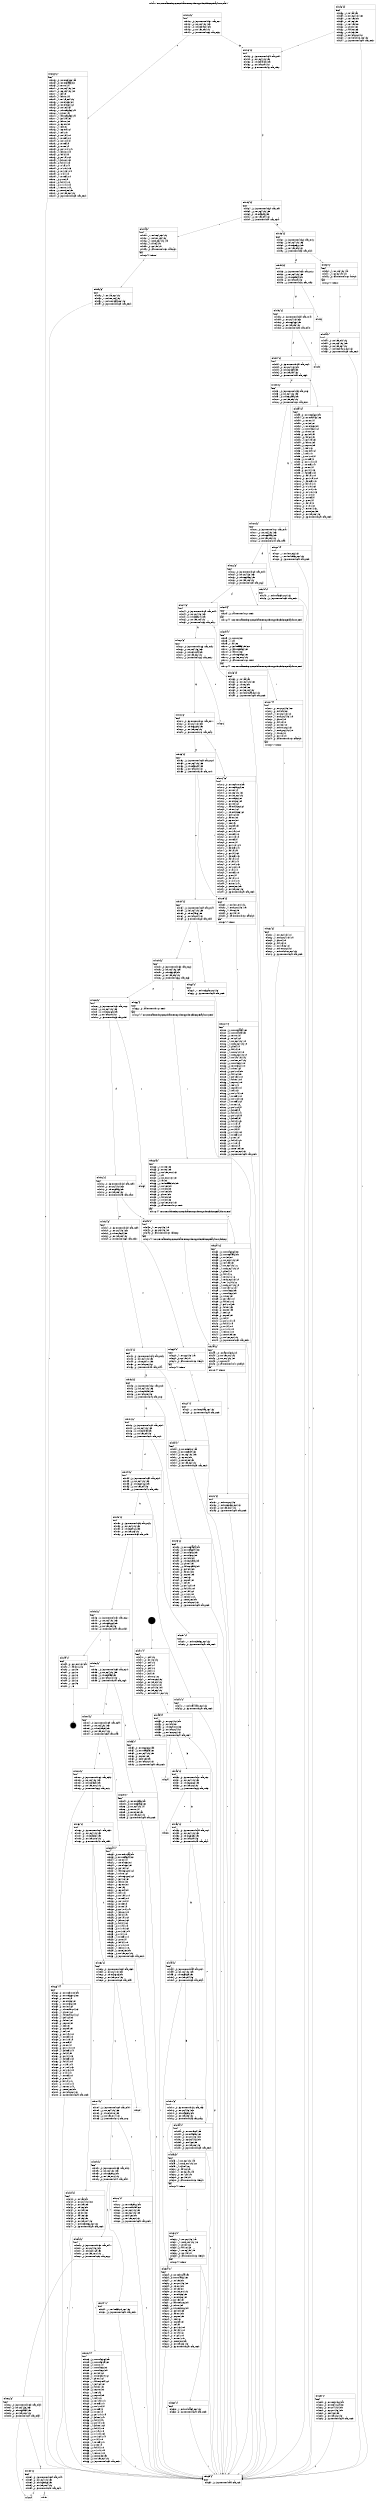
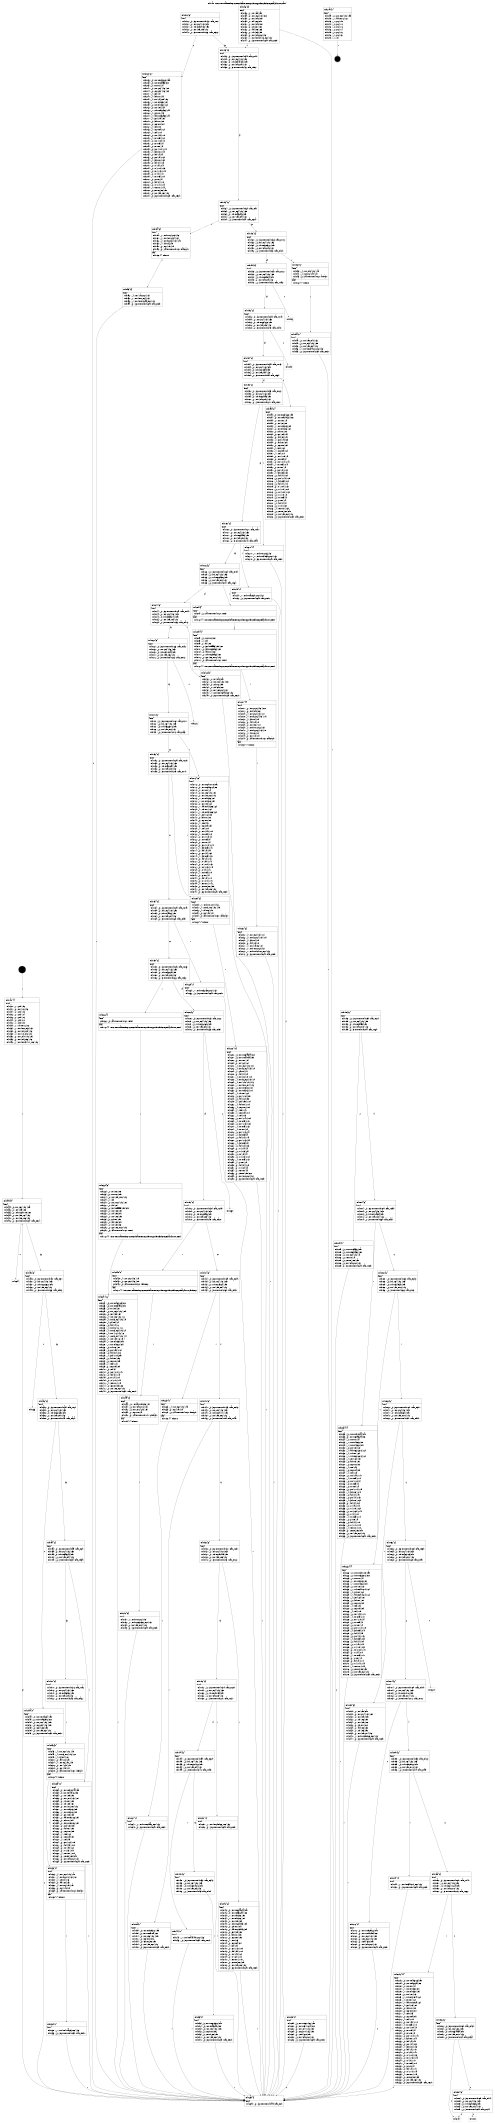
node "0x401dcc [28]": removed
